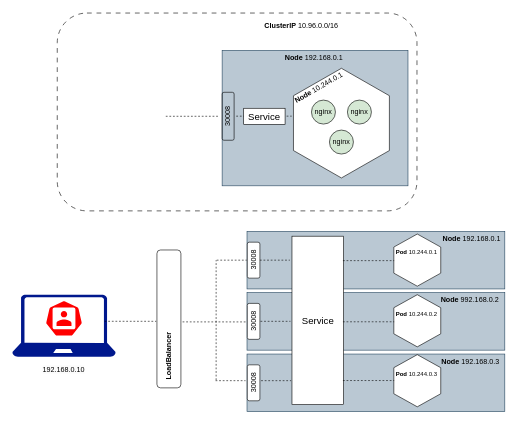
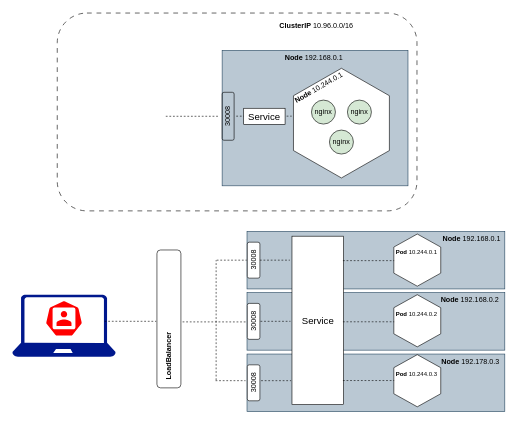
node "ClusterIP 10.96.0.0/16": moved (303, 26) -> (318, 26)
node "Node 992.168.0.2": label "Node 992.168.0.2" -> "Node 192.168.0.2"
node "Node 192.168.0.3": label "Node 192.168.0.3" -> "Node 192.178.0.3"
node "192.168.0.10": removed
